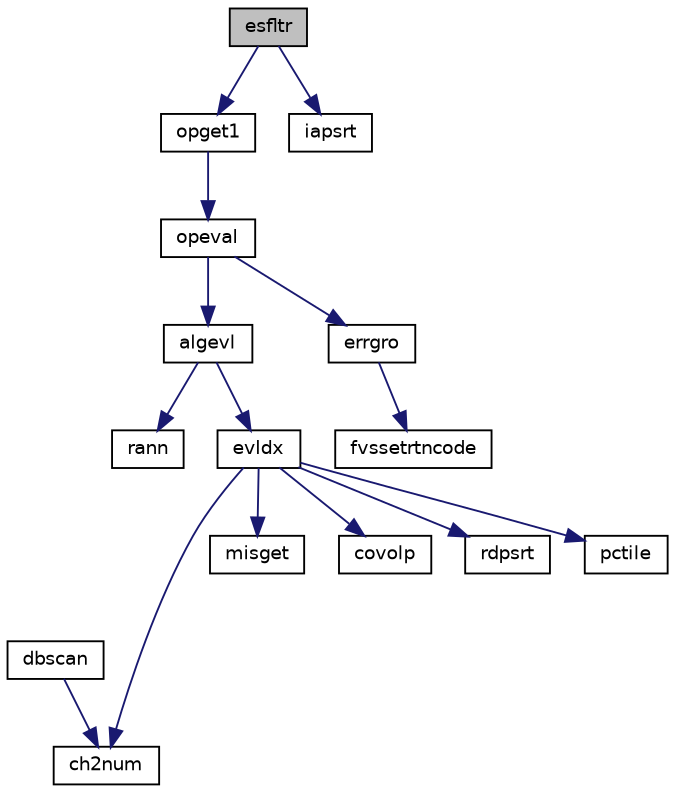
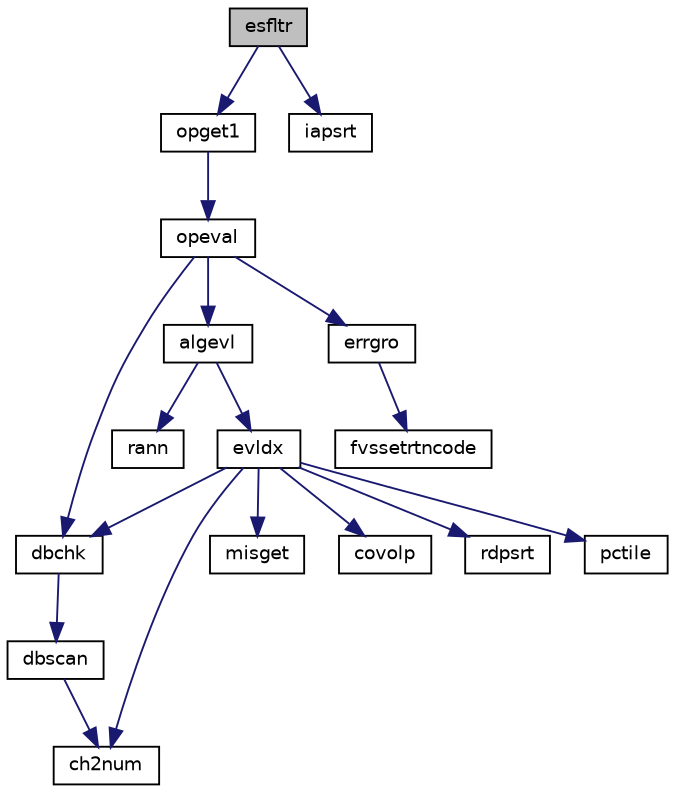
node "dbchk": added
